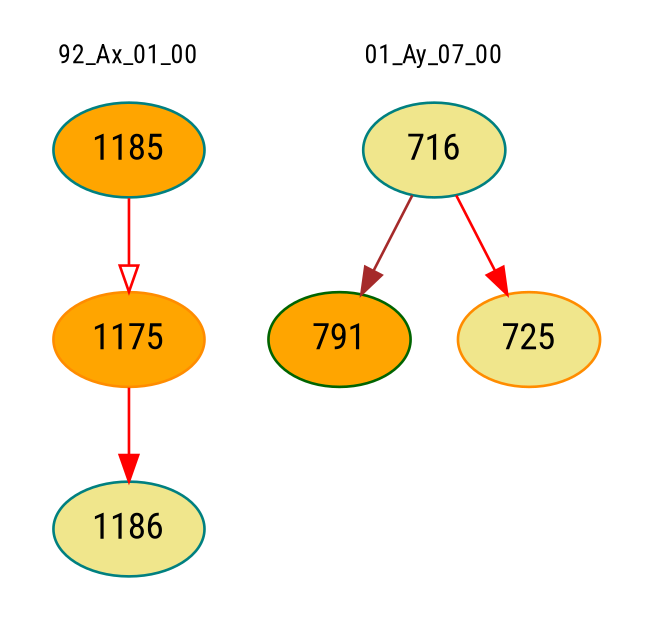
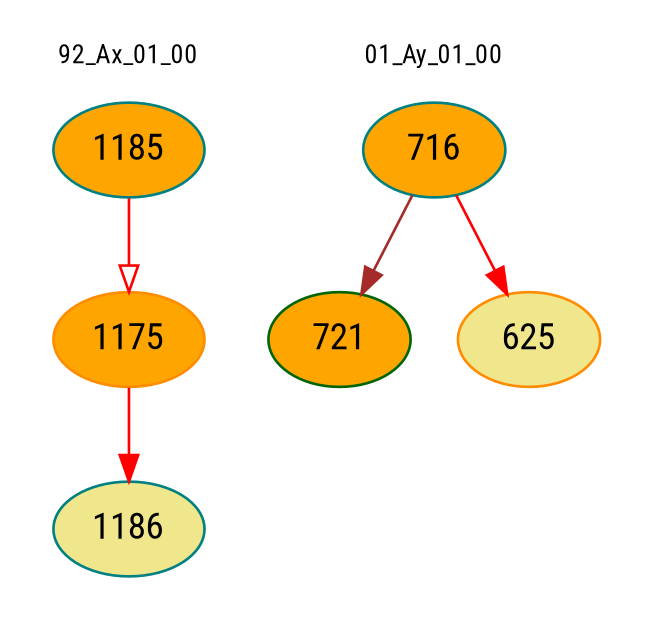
cluster "01_Ay_07_00": label "01_Ay_07_00" -> "01_Ay_01_00"
node "716": fillcolor khaki -> orange
node "791": label "791" -> "721"
node "725": label "725" -> "625"
